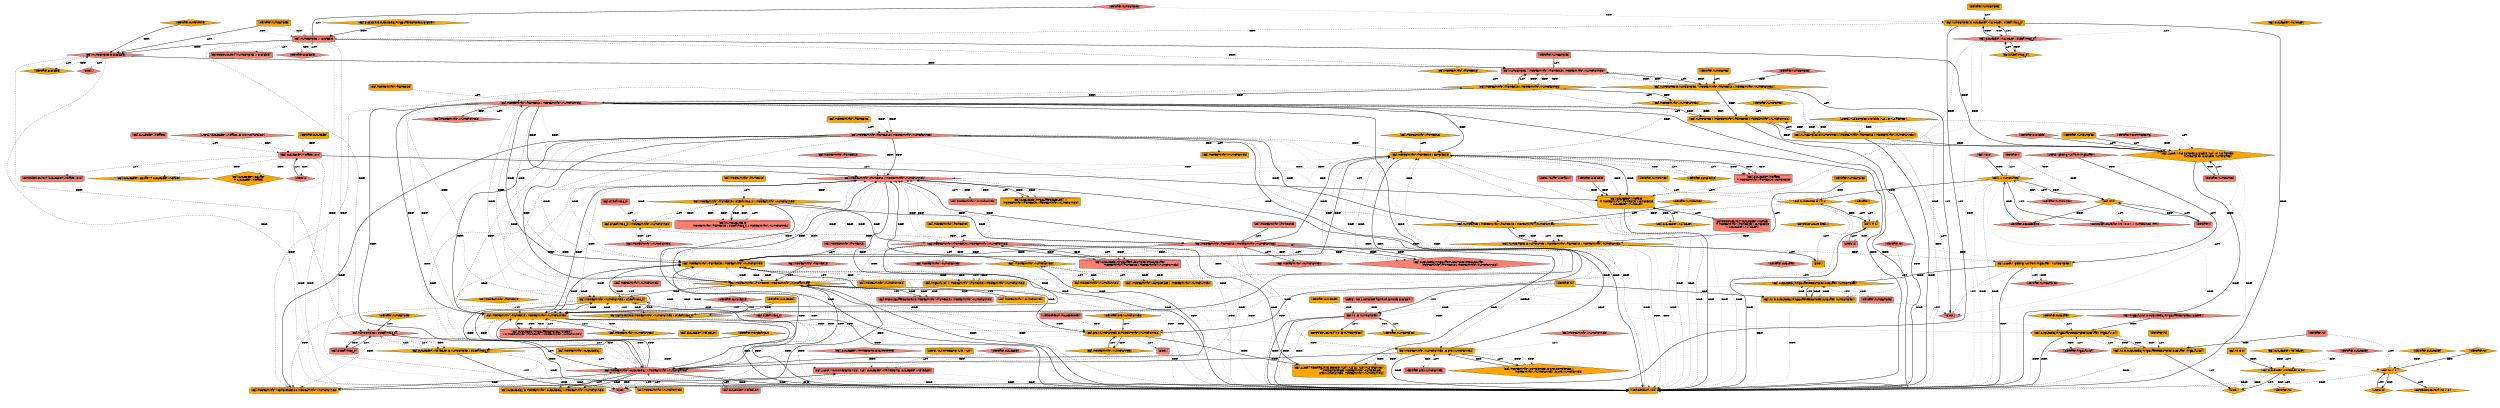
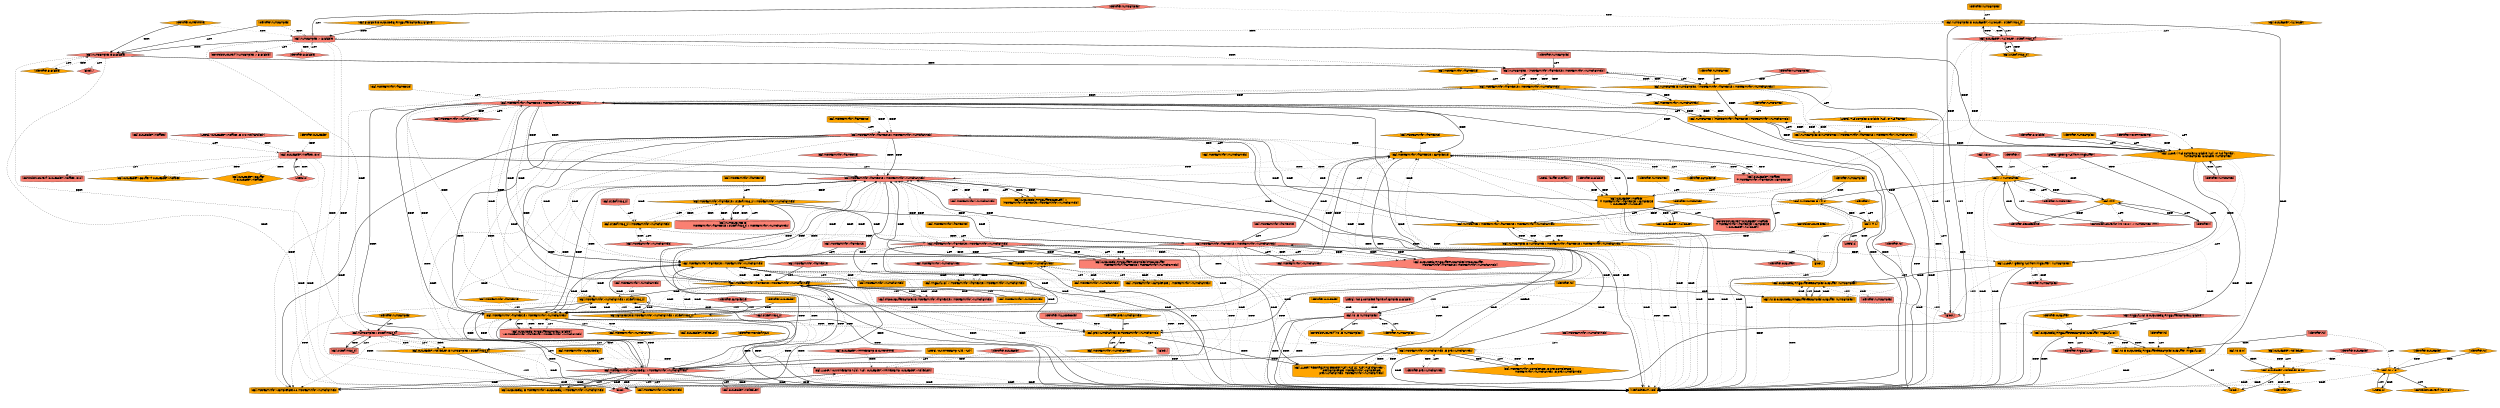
node "(MethodReturn,mAACDecoder)": label "(MethodReturn,mAACDecoder)" -> "(Identifier,mAACDecoder)"
